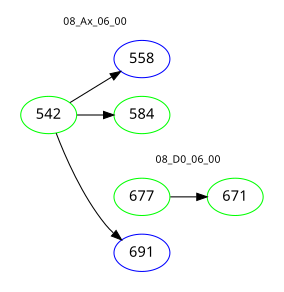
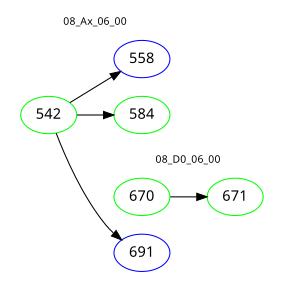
node "677": label "677" -> "670"
